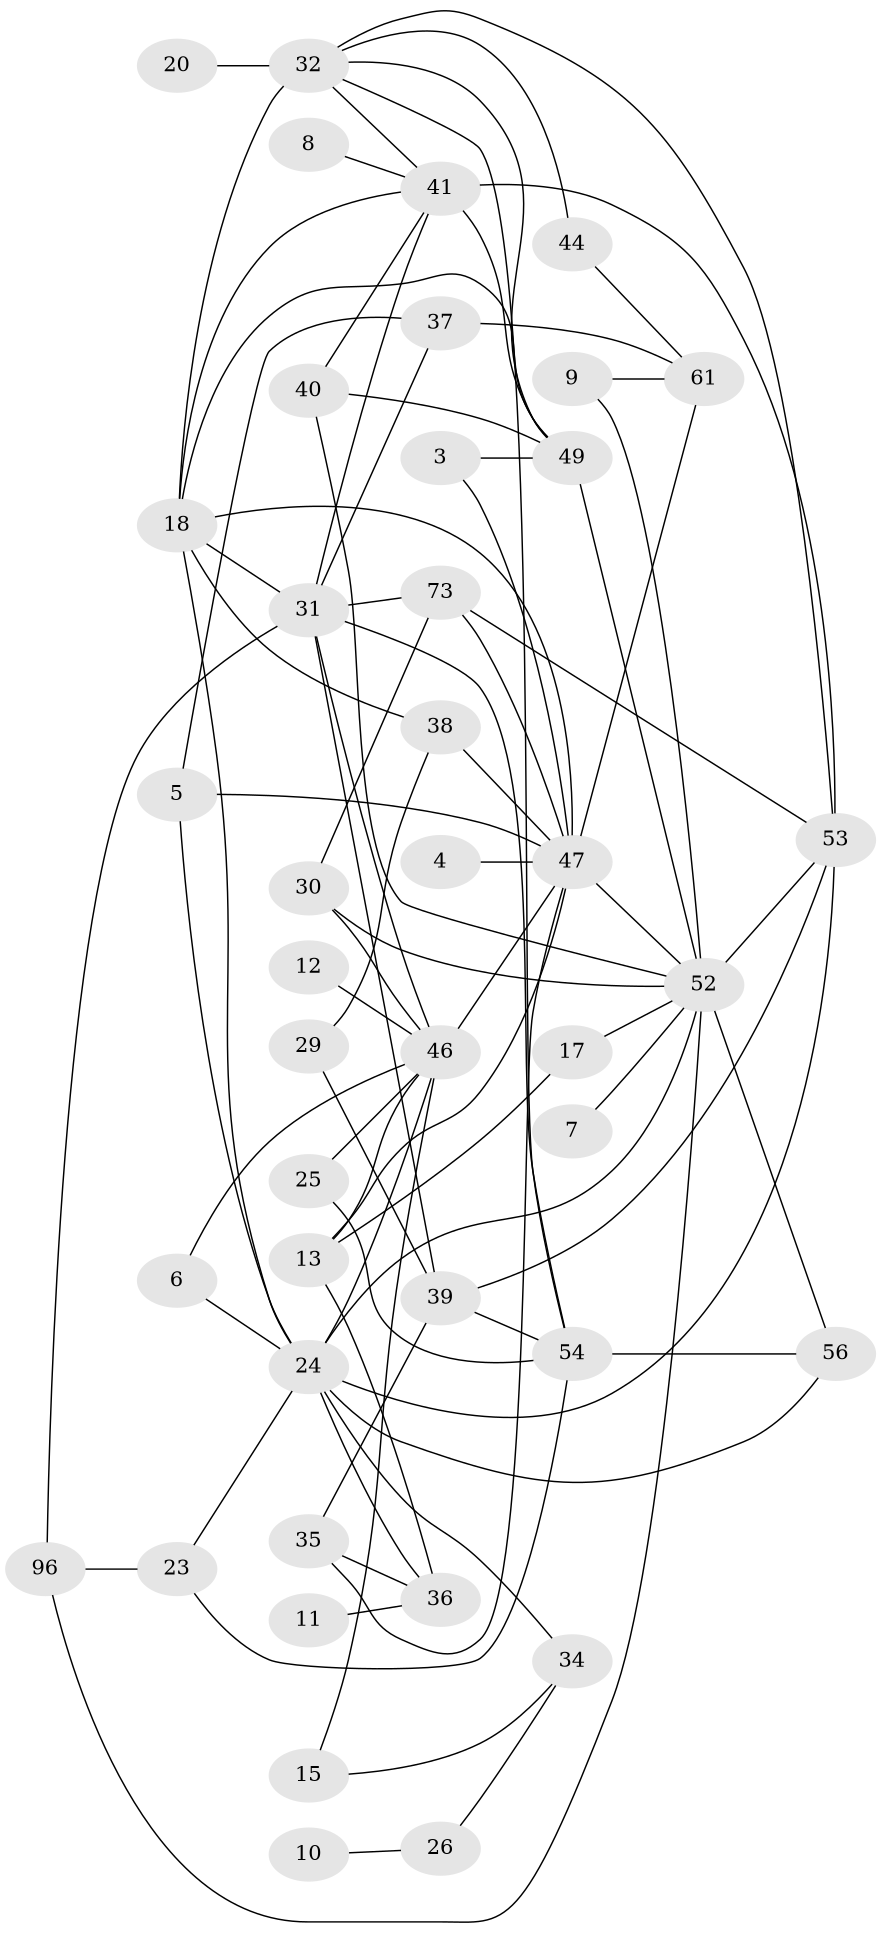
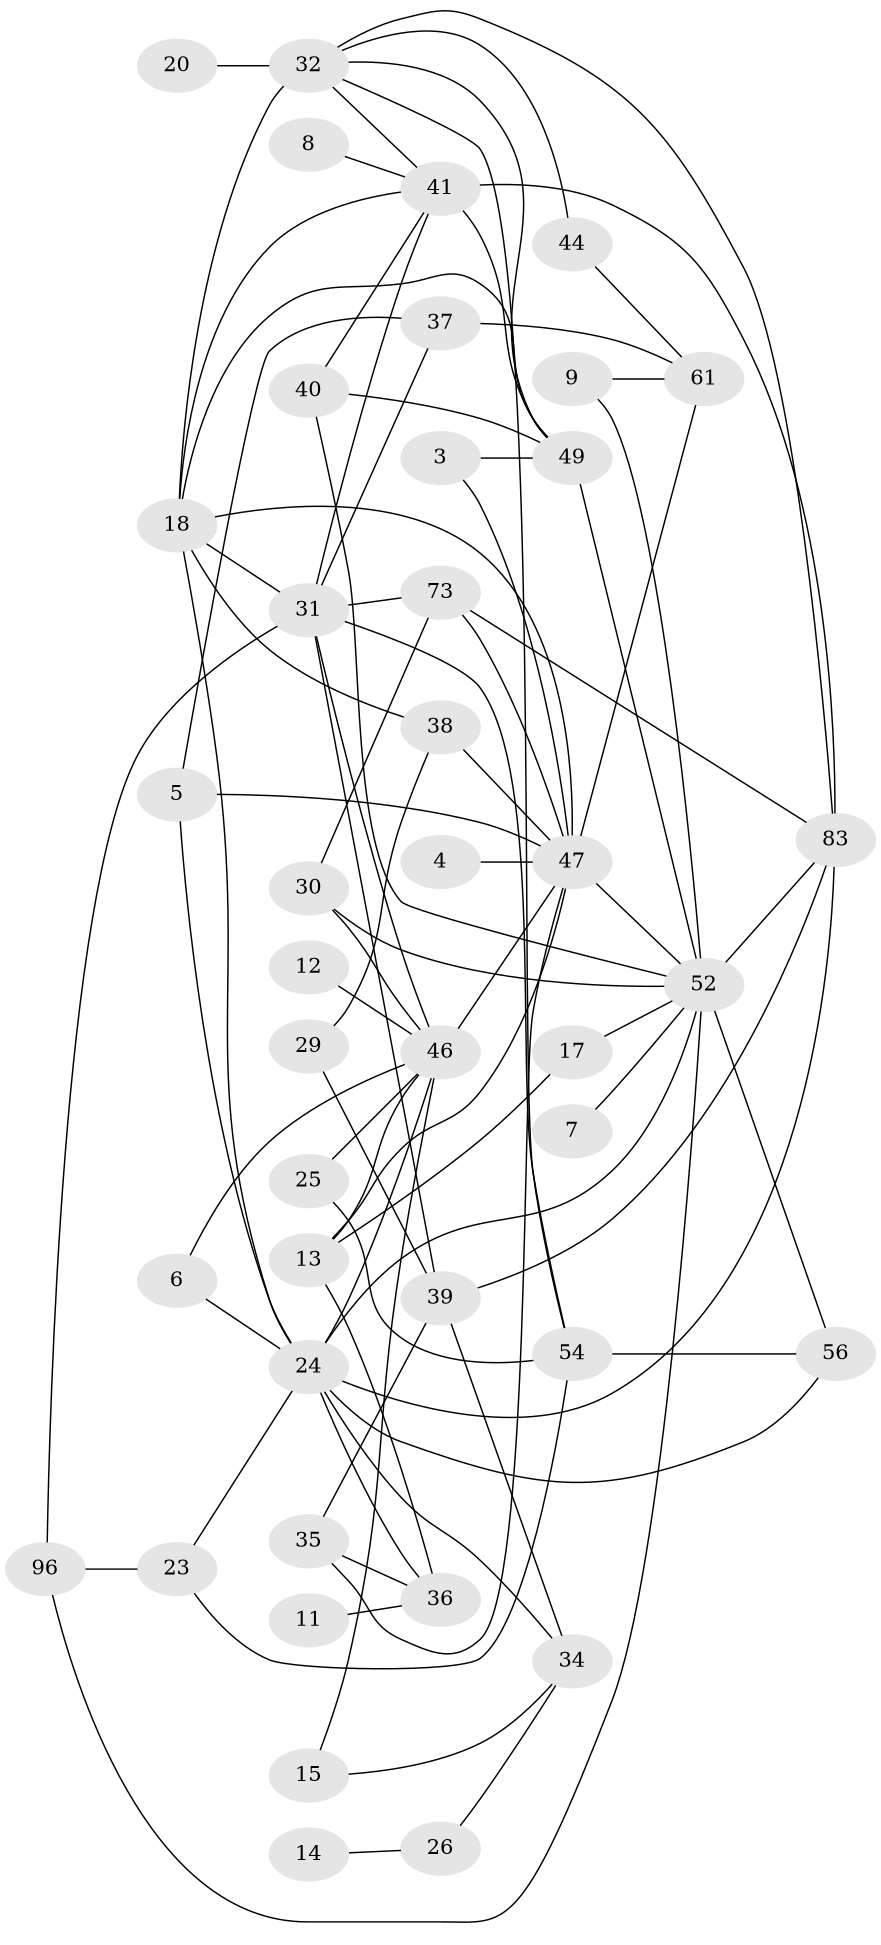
node "53": label "53" -> "83"
edge "39" -- "54": now "39" -- "34"
node "10": label "10" -> "14"
